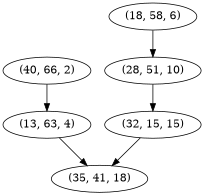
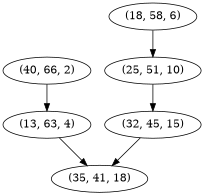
node "(28, 51, 10)": label "(28, 51, 10)" -> "(25, 51, 10)"
node "(32, 15, 15)": label "(32, 15, 15)" -> "(32, 45, 15)"
